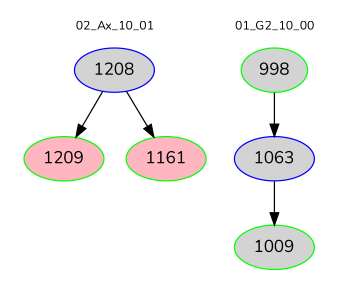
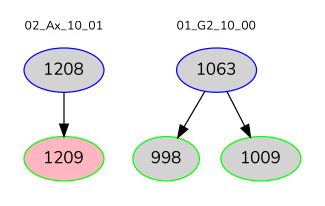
edge "998" -> "1063": reversed
node "1161": removed
